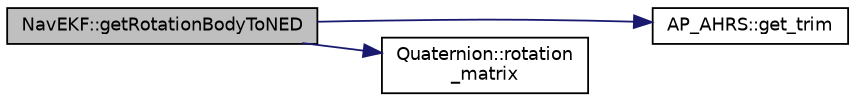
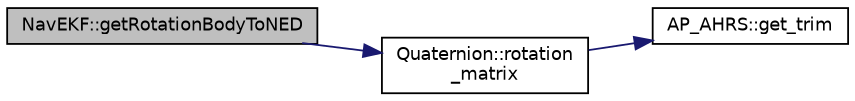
edge "NavEKF::getRotationBodyToNED" -> "AP_AHRS::get_trim": now "Quaternion::rotation _matrix" -> "AP_AHRS::get_trim"
